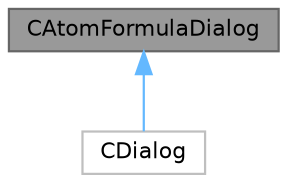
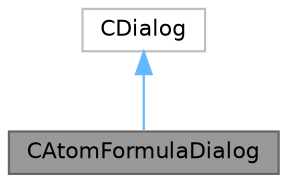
edge "CDialog" -> "CAtomFormulaDialog": reversed
